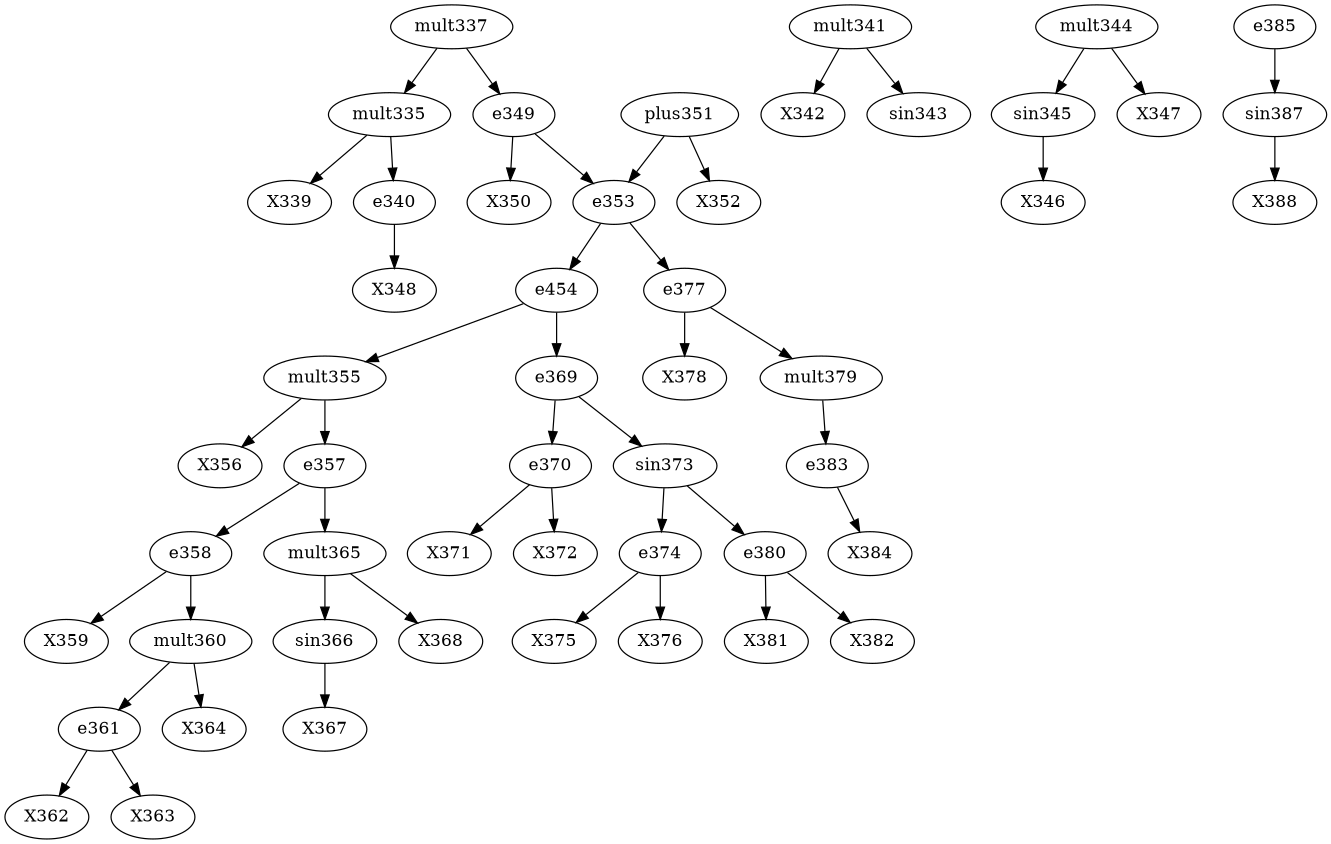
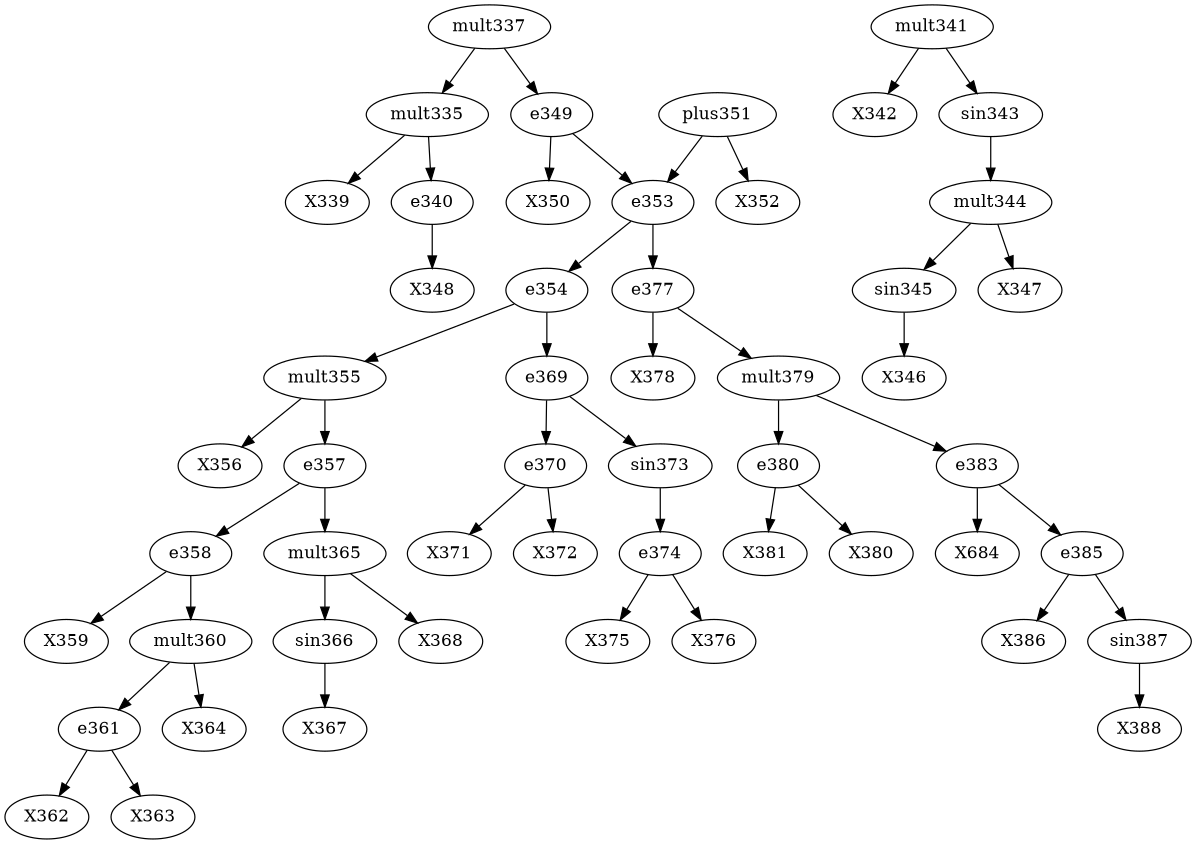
edge "sin343" -> "mult344": added
node "e454": label "e454" -> "e354"
edge "sin373" -> "e380": now "mult379" -> "e380"
edge "e383" -> "e385": added
node "X384": label "X384" -> "X684"
node "X382": label "X382" -> "X380"
node "X386": added
